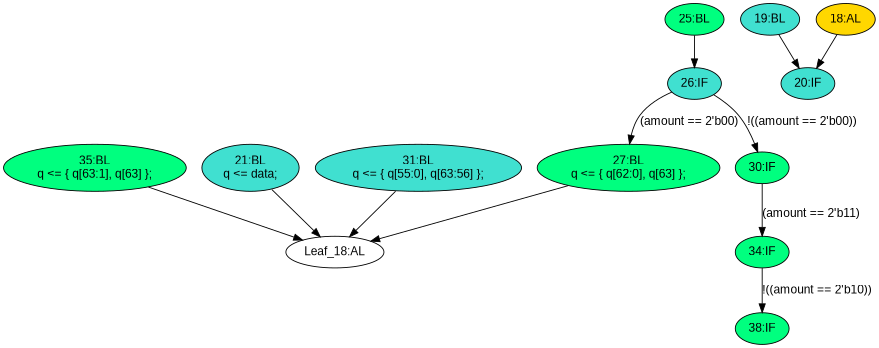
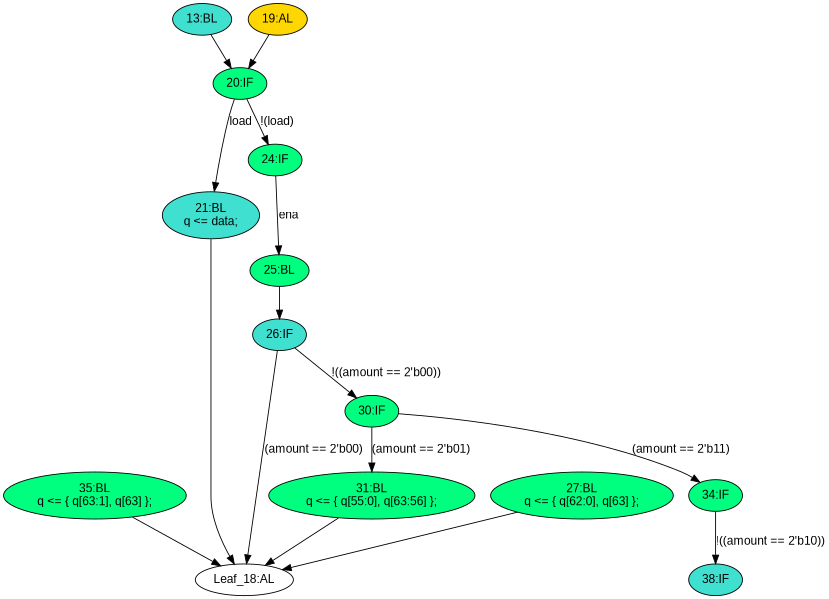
node "19:BL": label "19:BL" -> "13:BL"
node "18:AL": label "18:AL" -> "19:AL"
node "20:IF": fillcolor turquoise -> springgreen
edge "26:IF" -> "27:BL q <= { q[62:0], q[63] };": now "26:IF" -> "Leaf_18:AL"
edge "20:IF" -> "21:BL q <= data;": added, label "load"
node "24:IF": added
node "31:BL q <= { q[55:0], q[63:56] };": fillcolor turquoise -> springgreen
node "38:IF": fillcolor springgreen -> turquoise
edge "30:IF" -> "31:BL q <= { q[55:0], q[63:56] };": added, label "(amount == 2'b01)"
